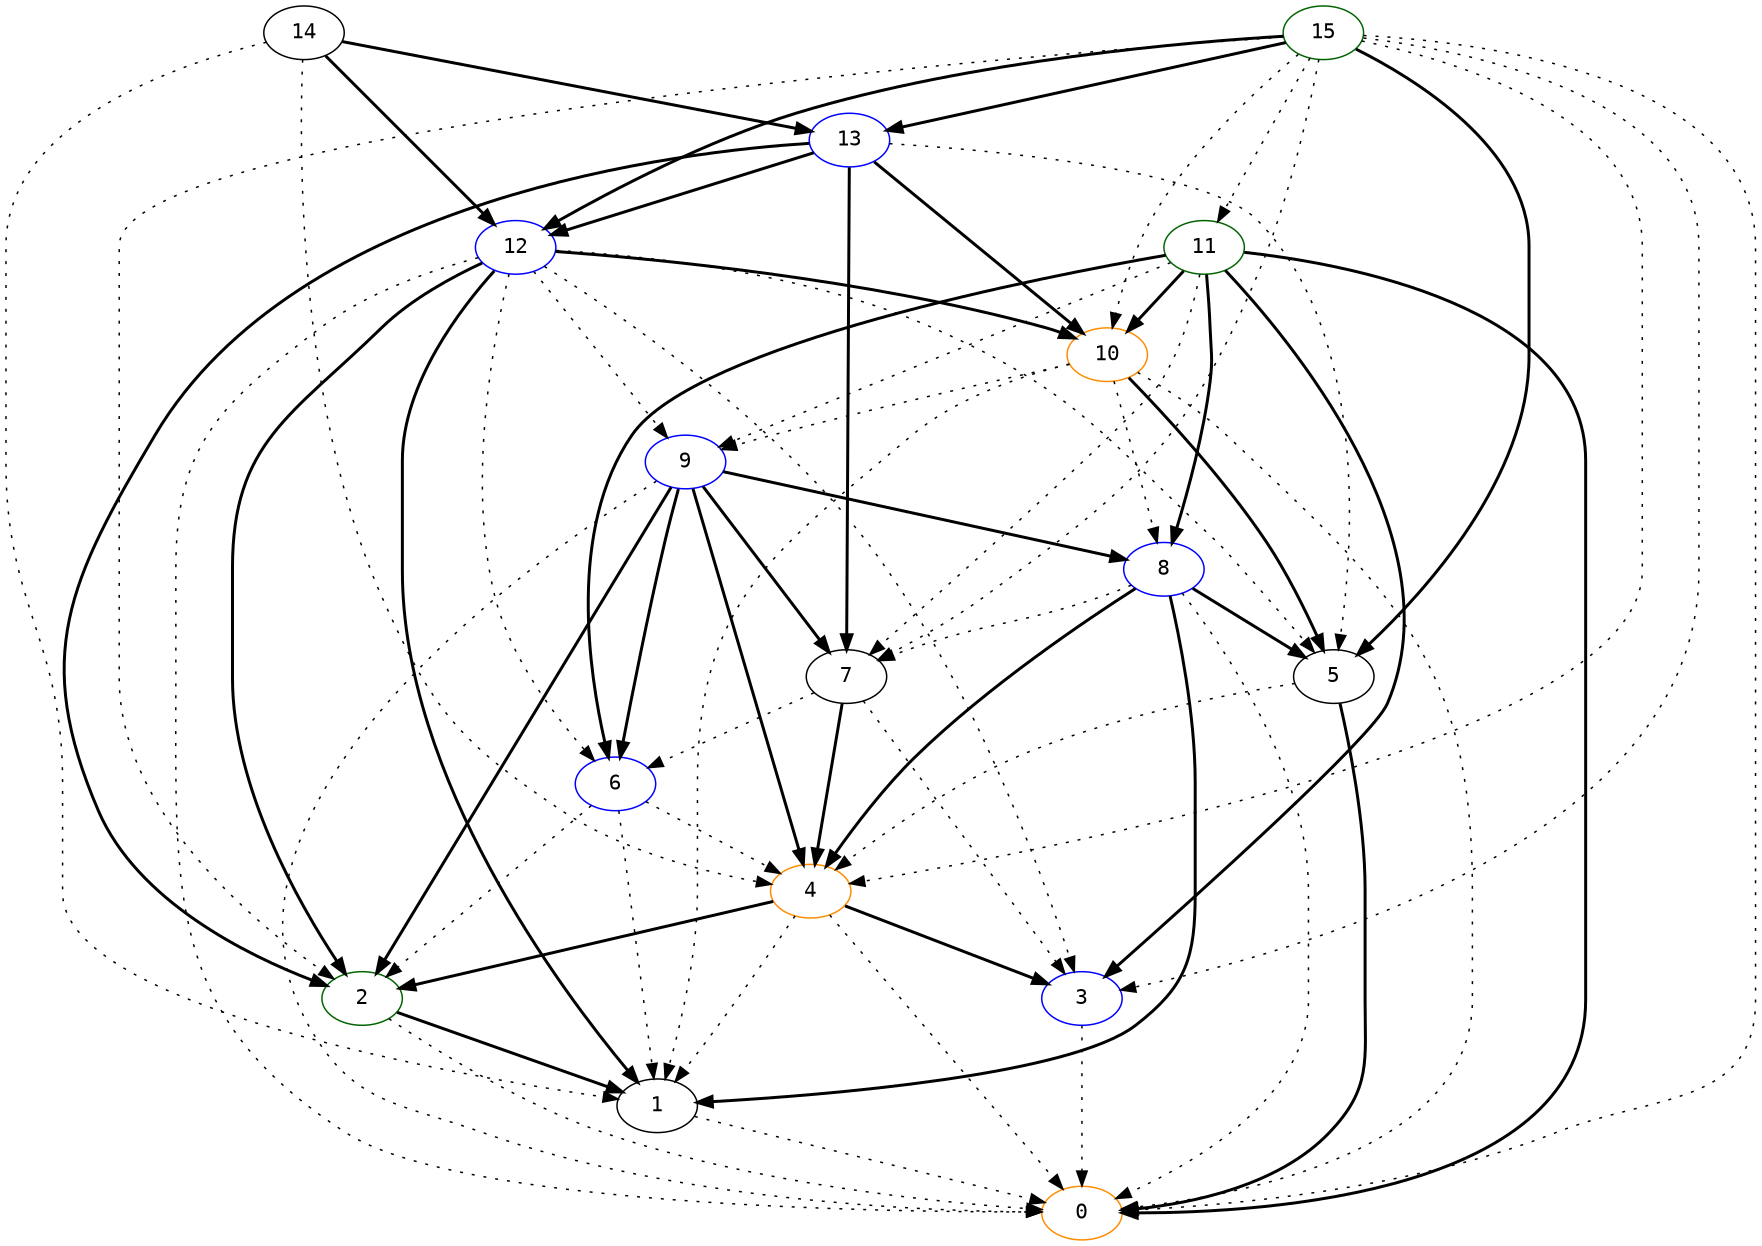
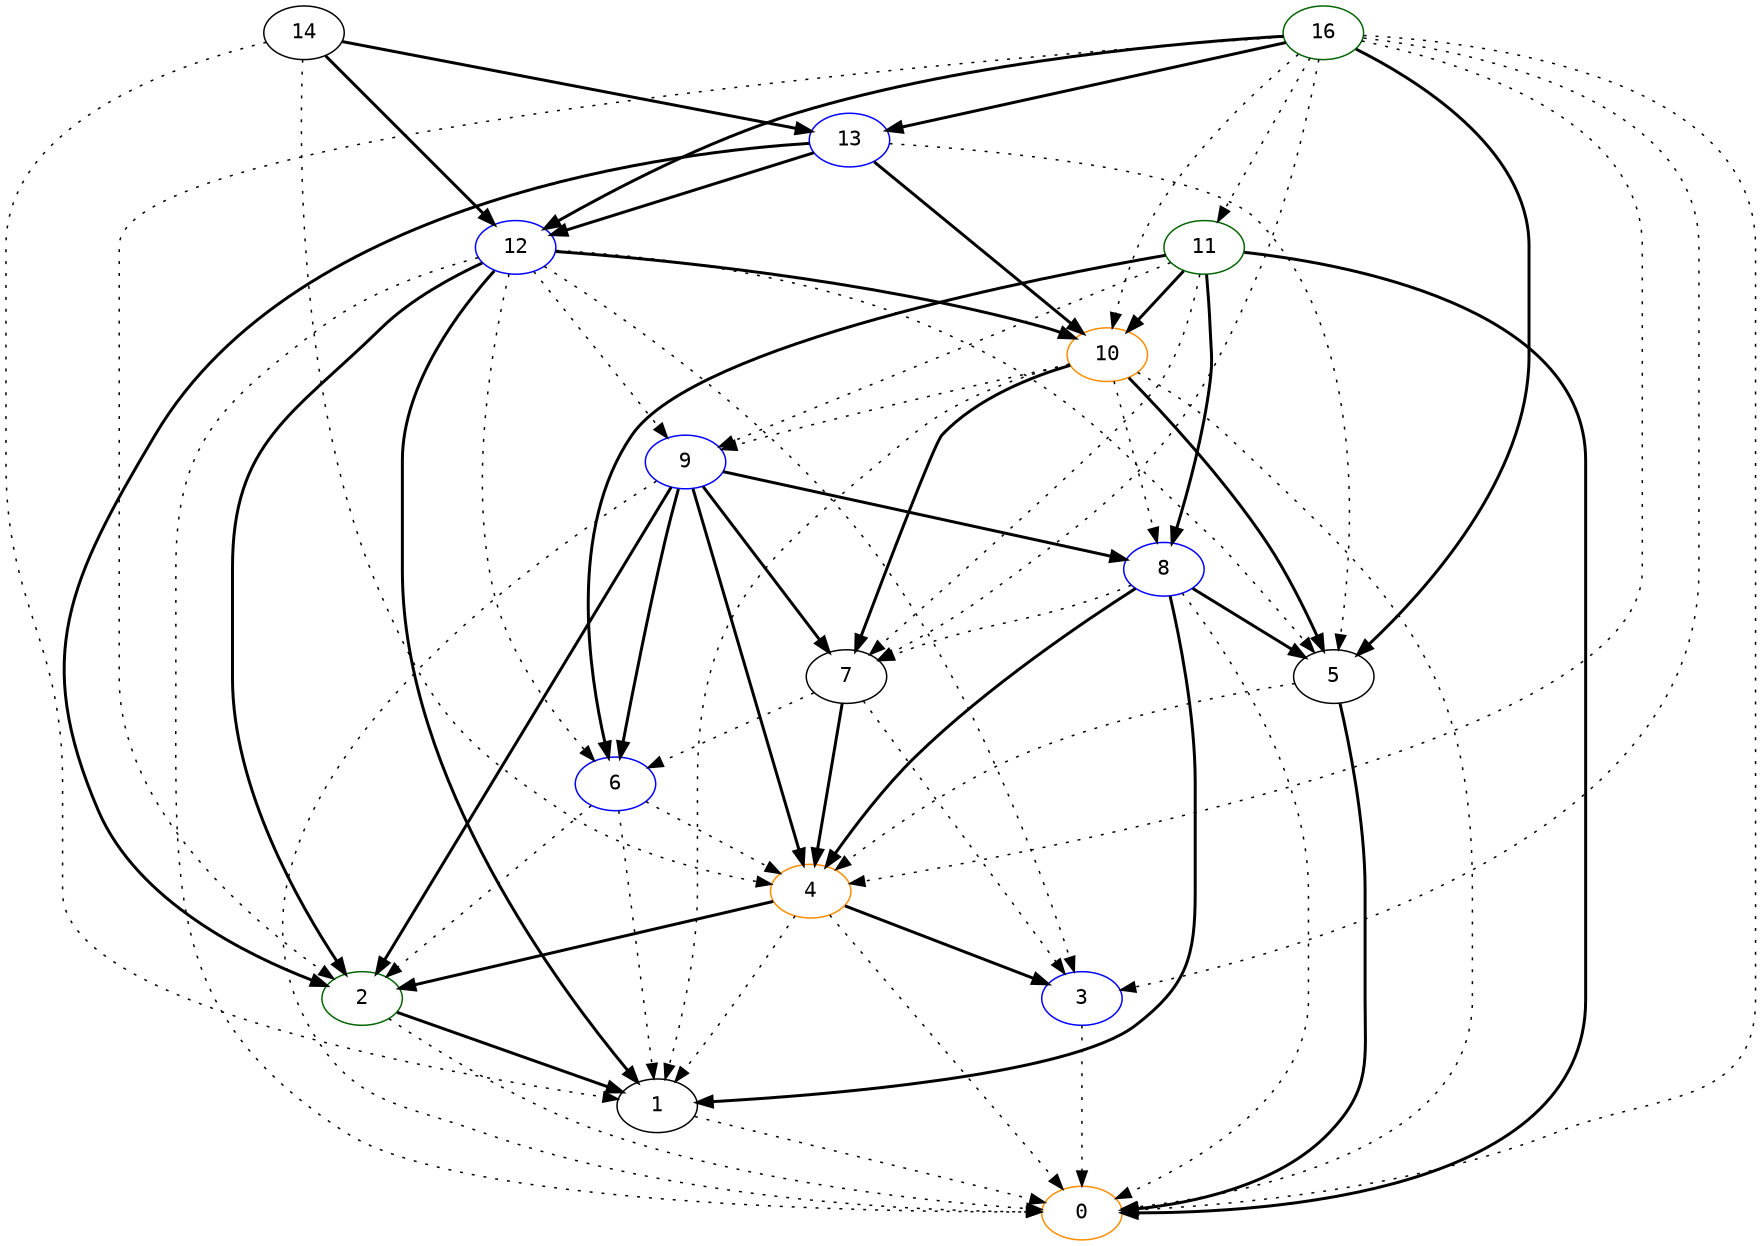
node "15": label "15" -> "16"
edge "13" -> "7": now "10" -> "7"
edge "11" -> "3": removed
